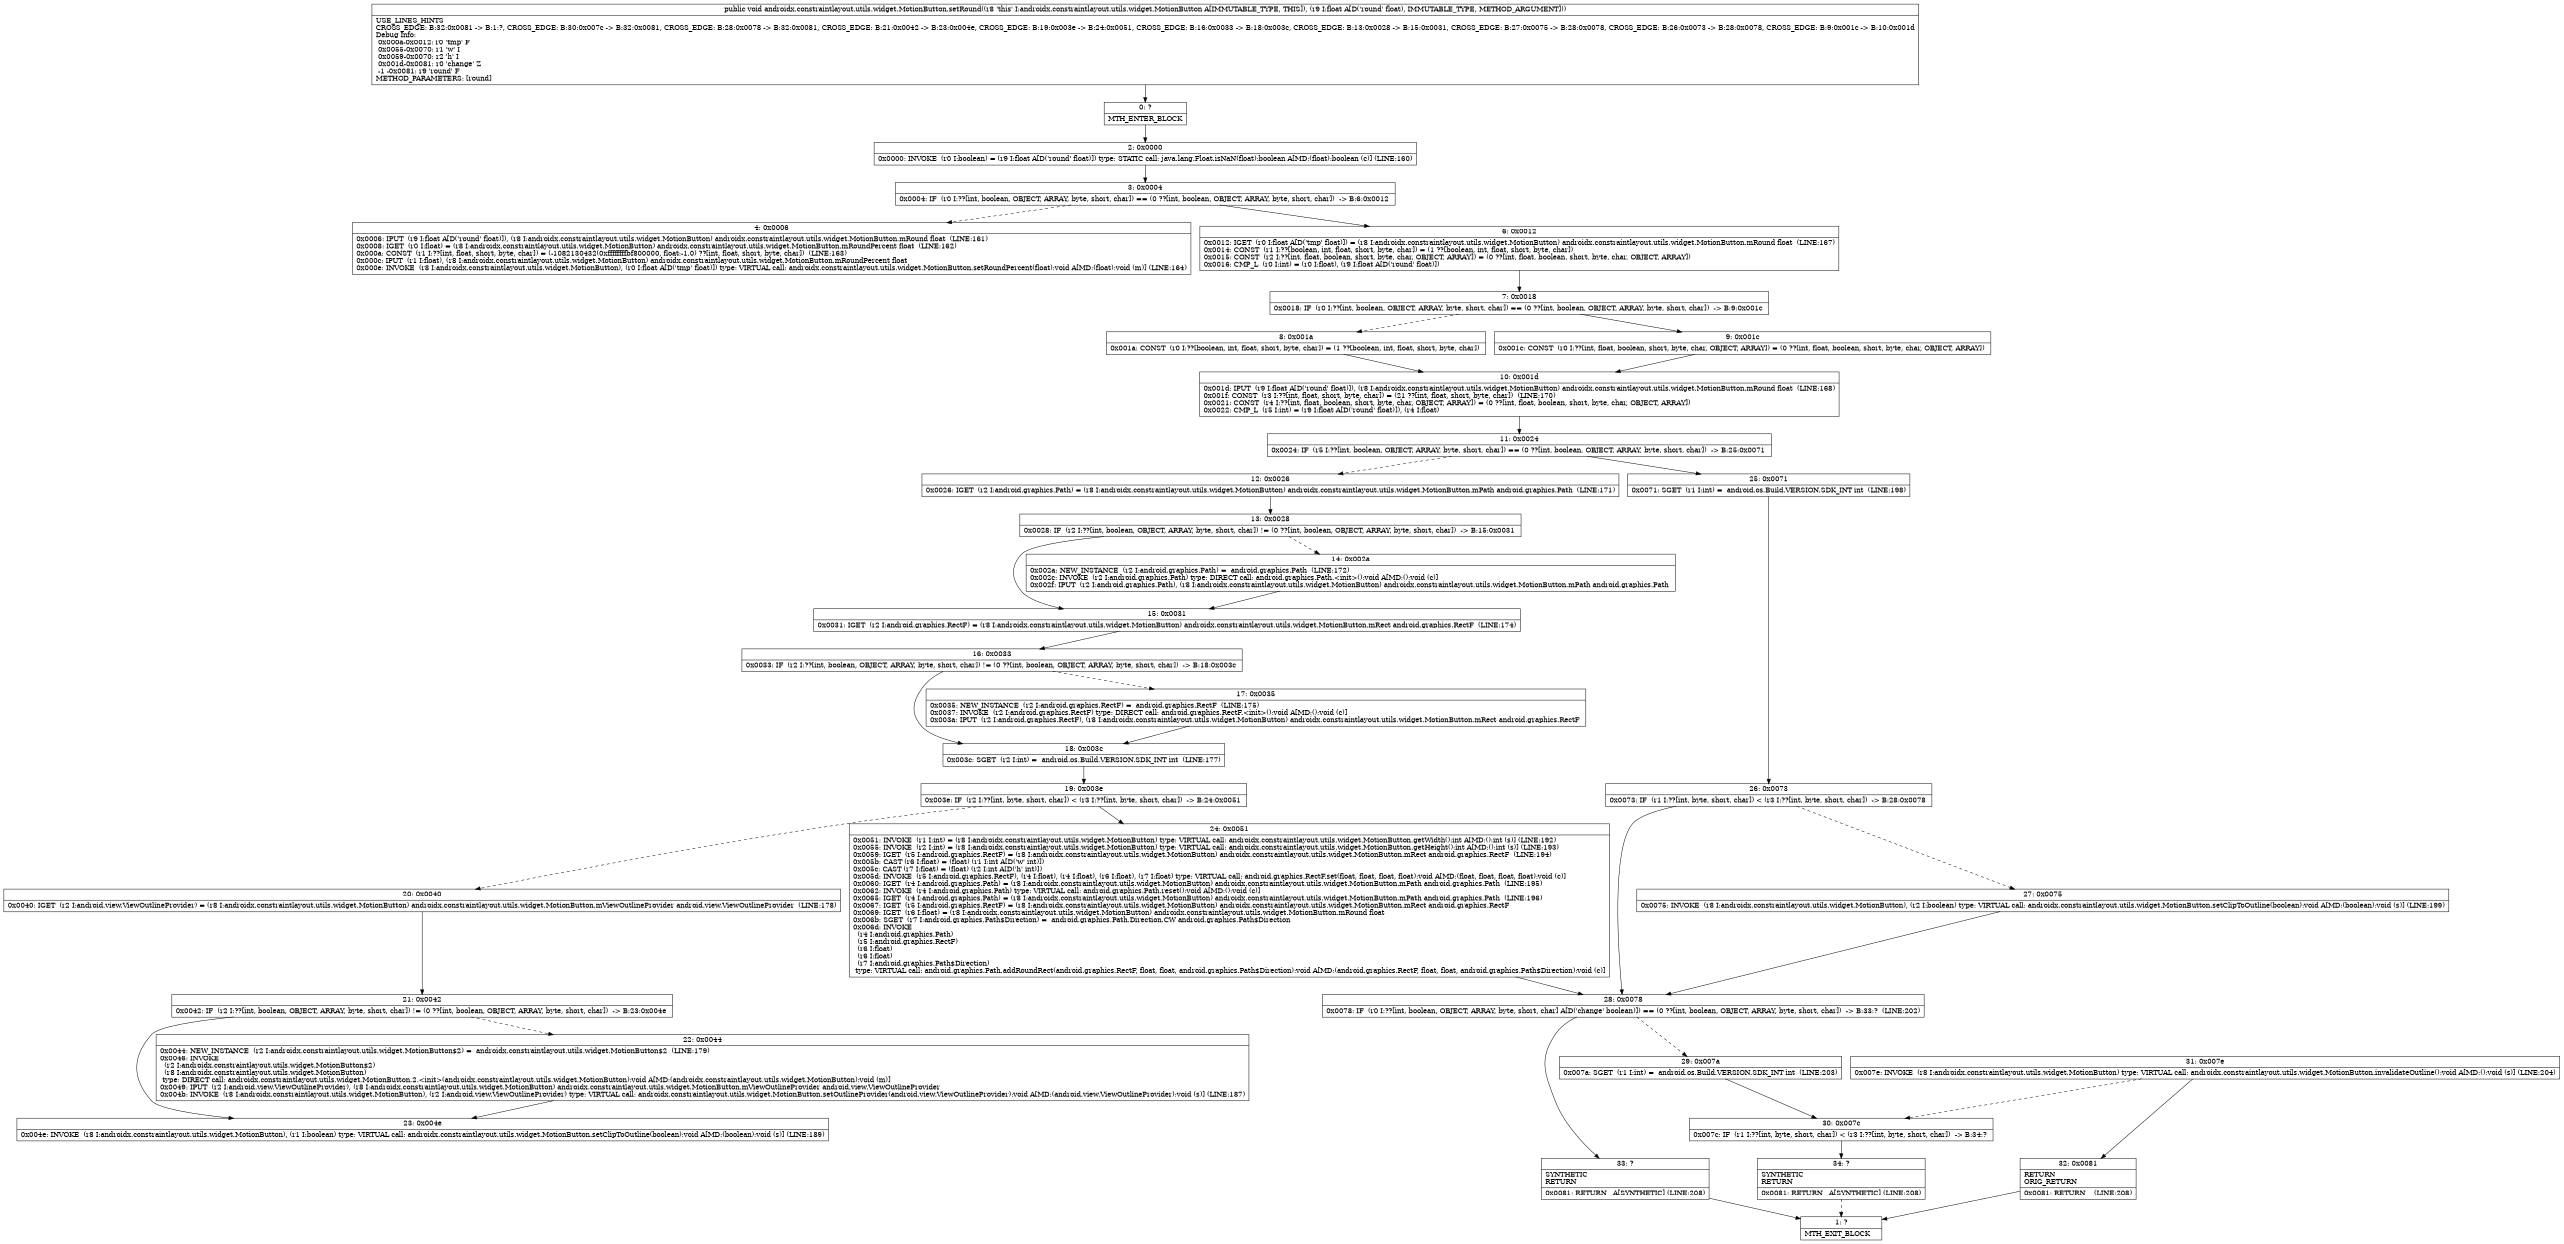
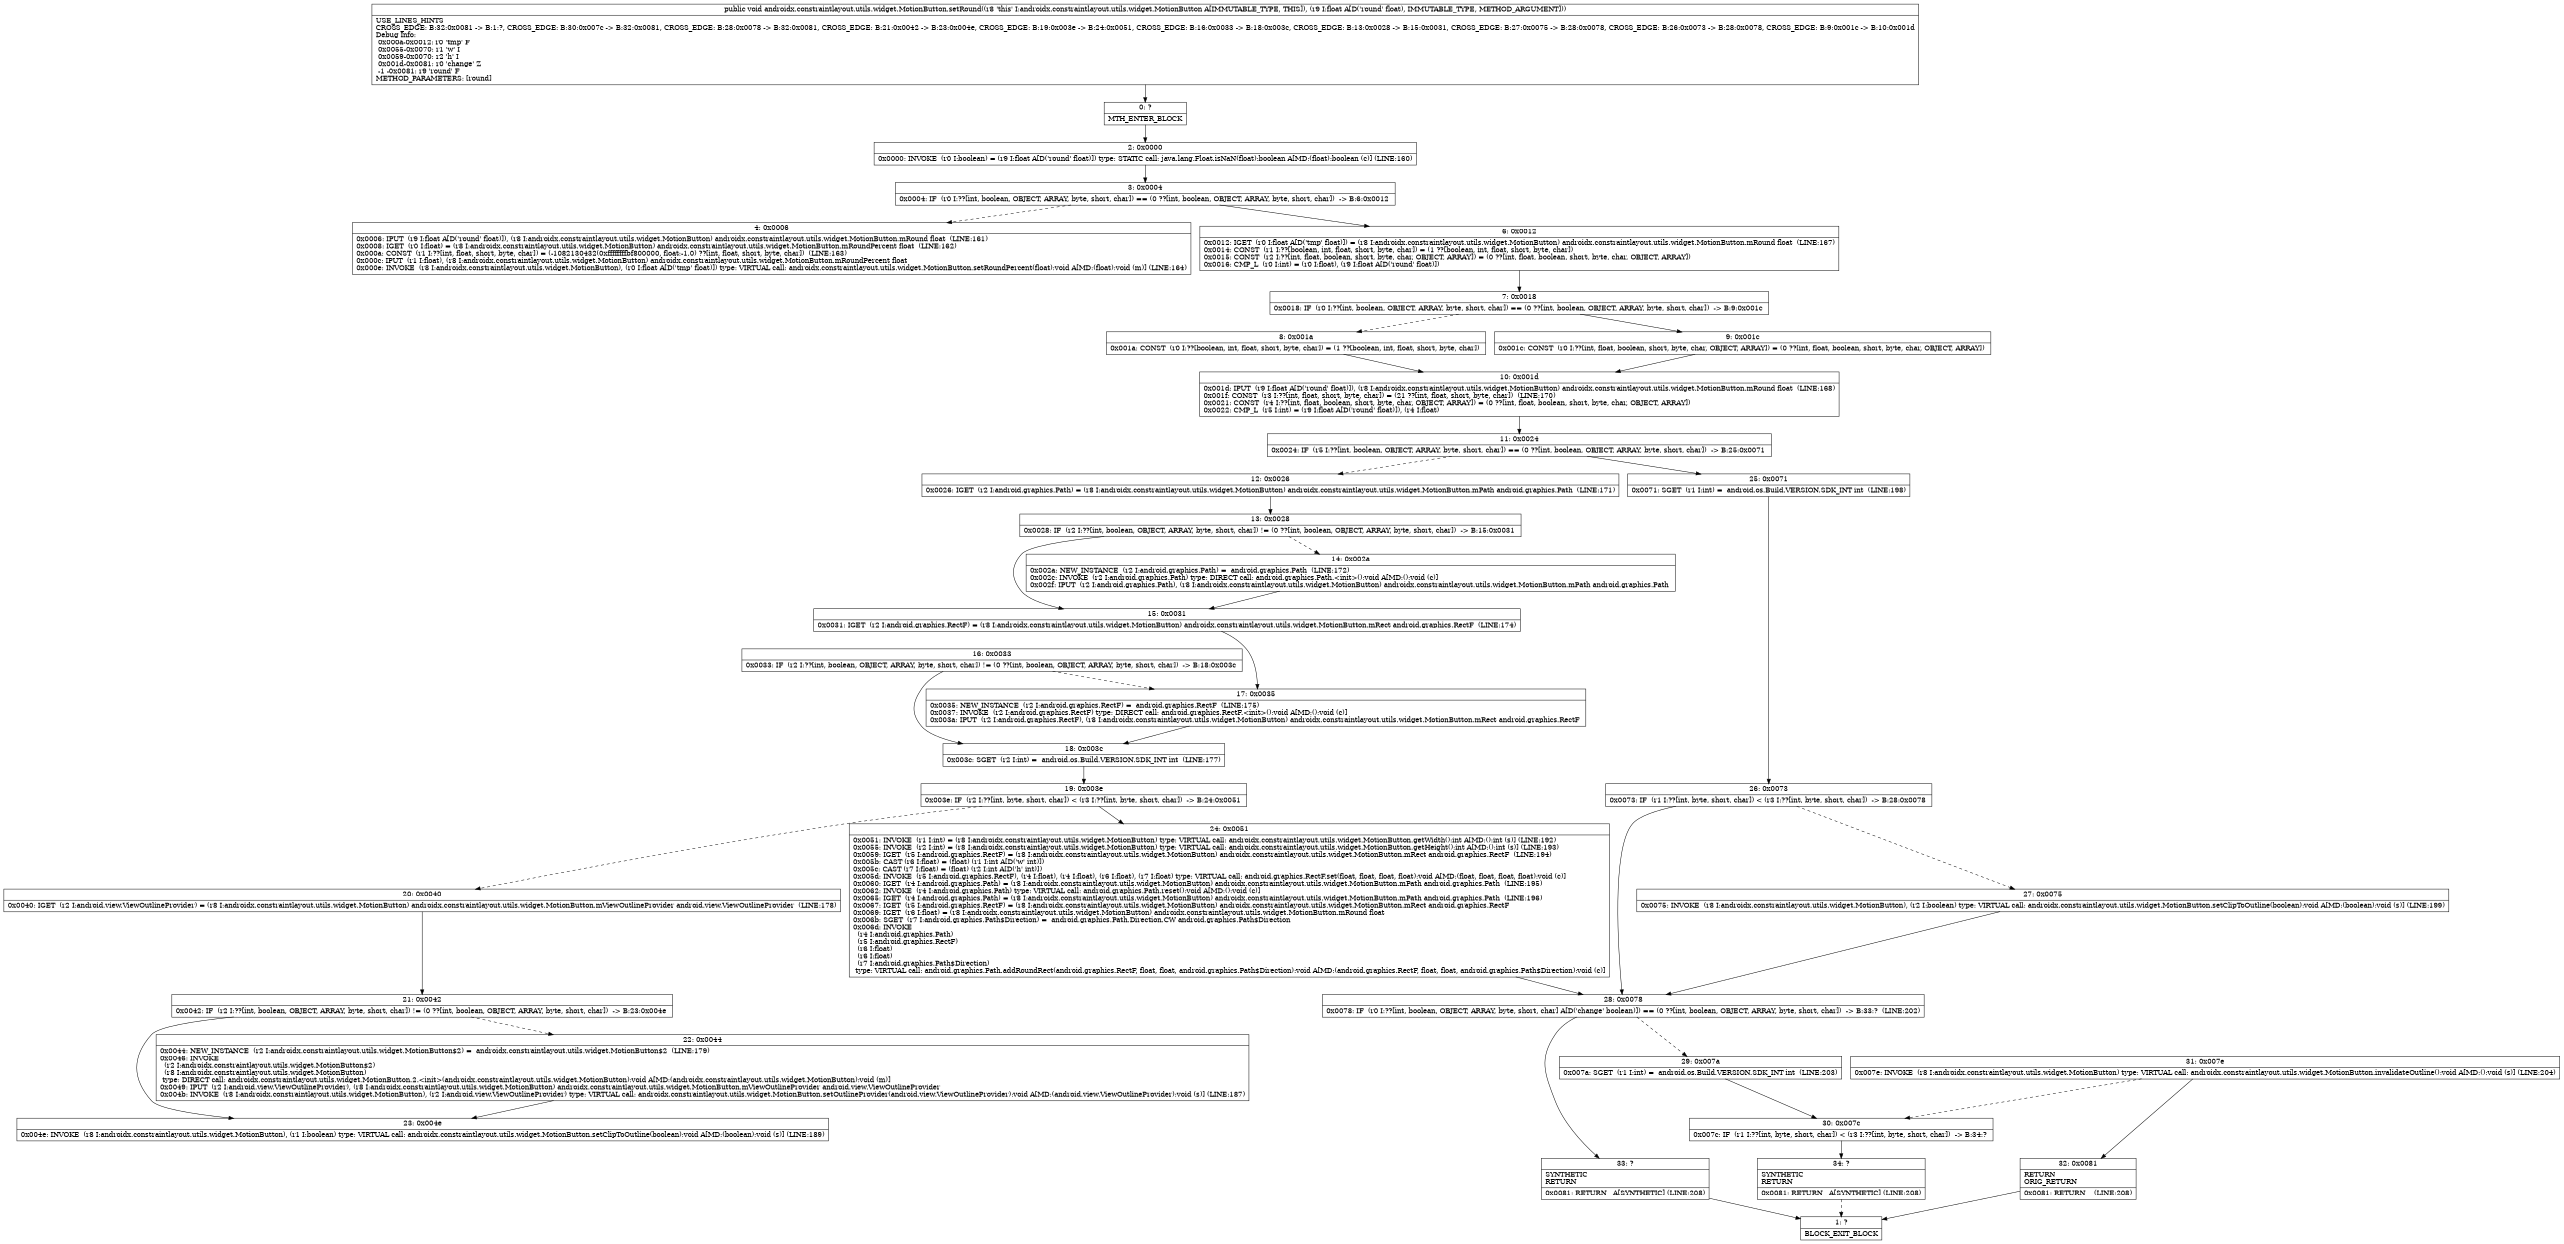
edge "15: 0x0031" -> "16: 0x0033": now "15: 0x0031" -> "17: 0x0035"
node "1: ?": text "MTH_EXIT_BLOCK" -> "BLOCK_EXIT_BLOCK"
